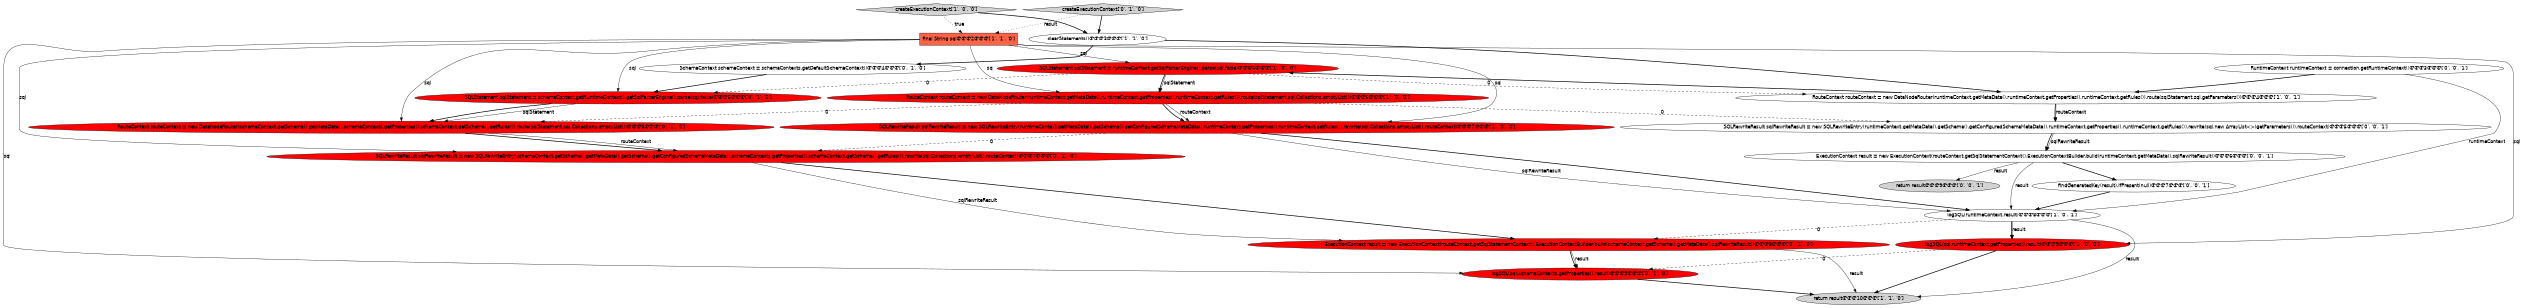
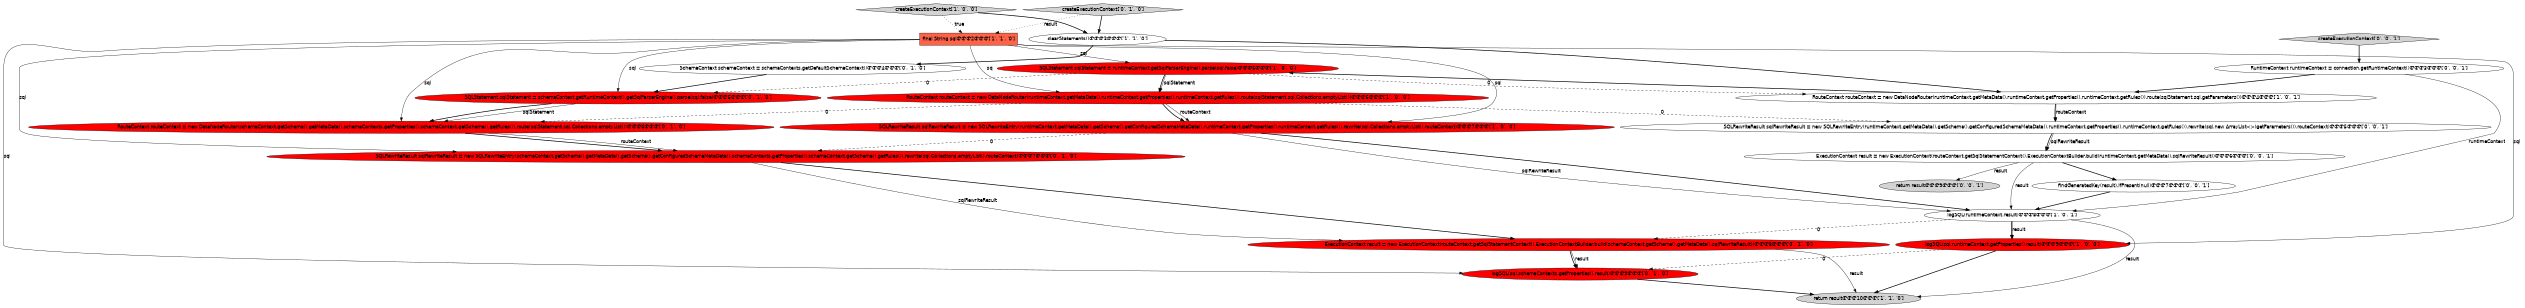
node "createExecutionContext['0', '0', '1']": added
